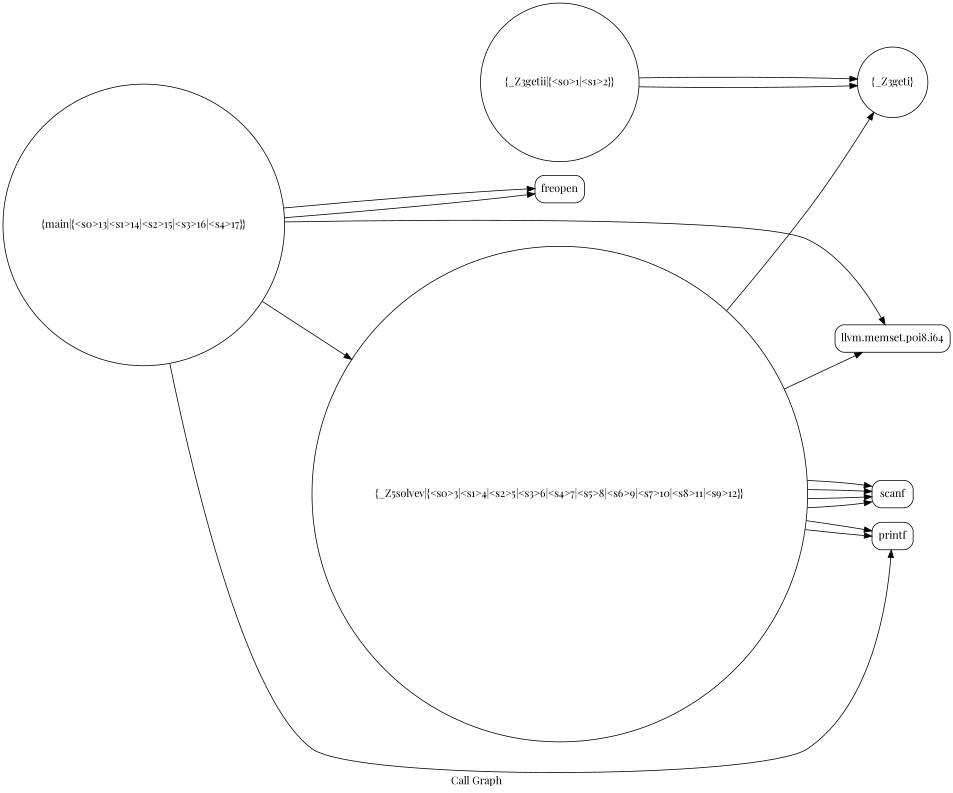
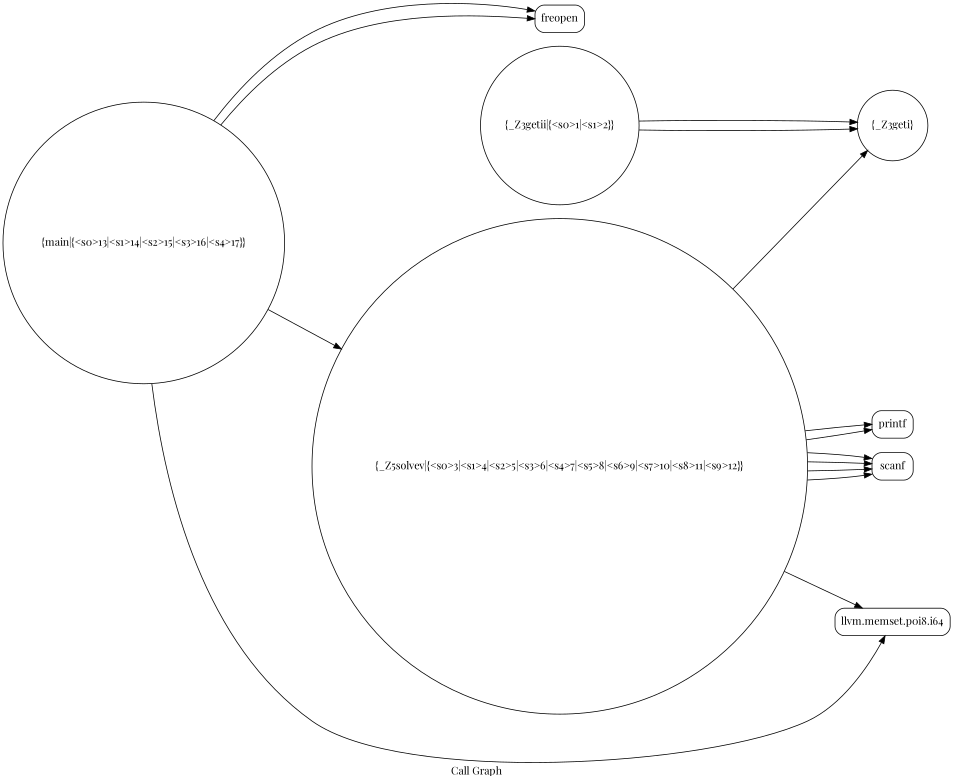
edge "{main|{<s0>13|<s1>14|<s2>15|<s3>16|<s4>17}}" -> "printf": removed
